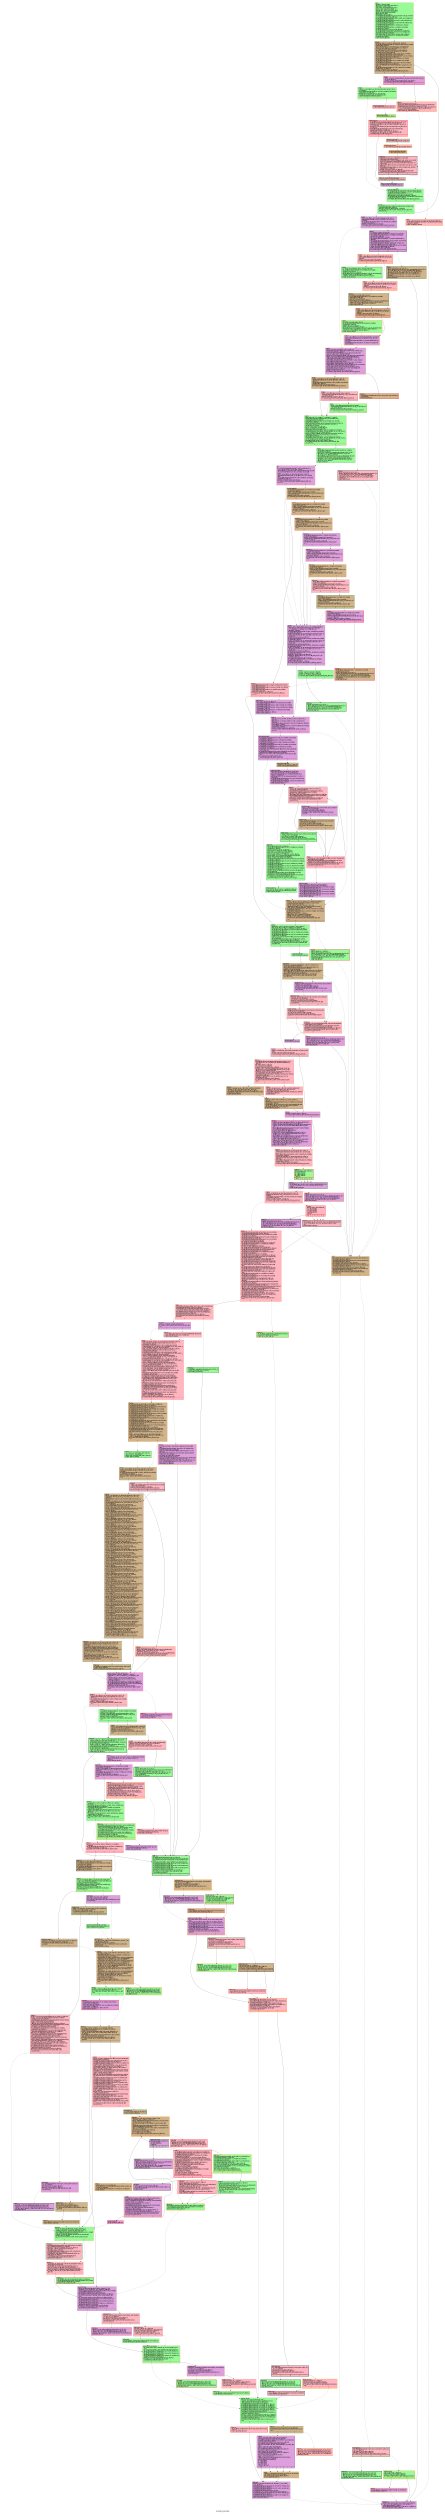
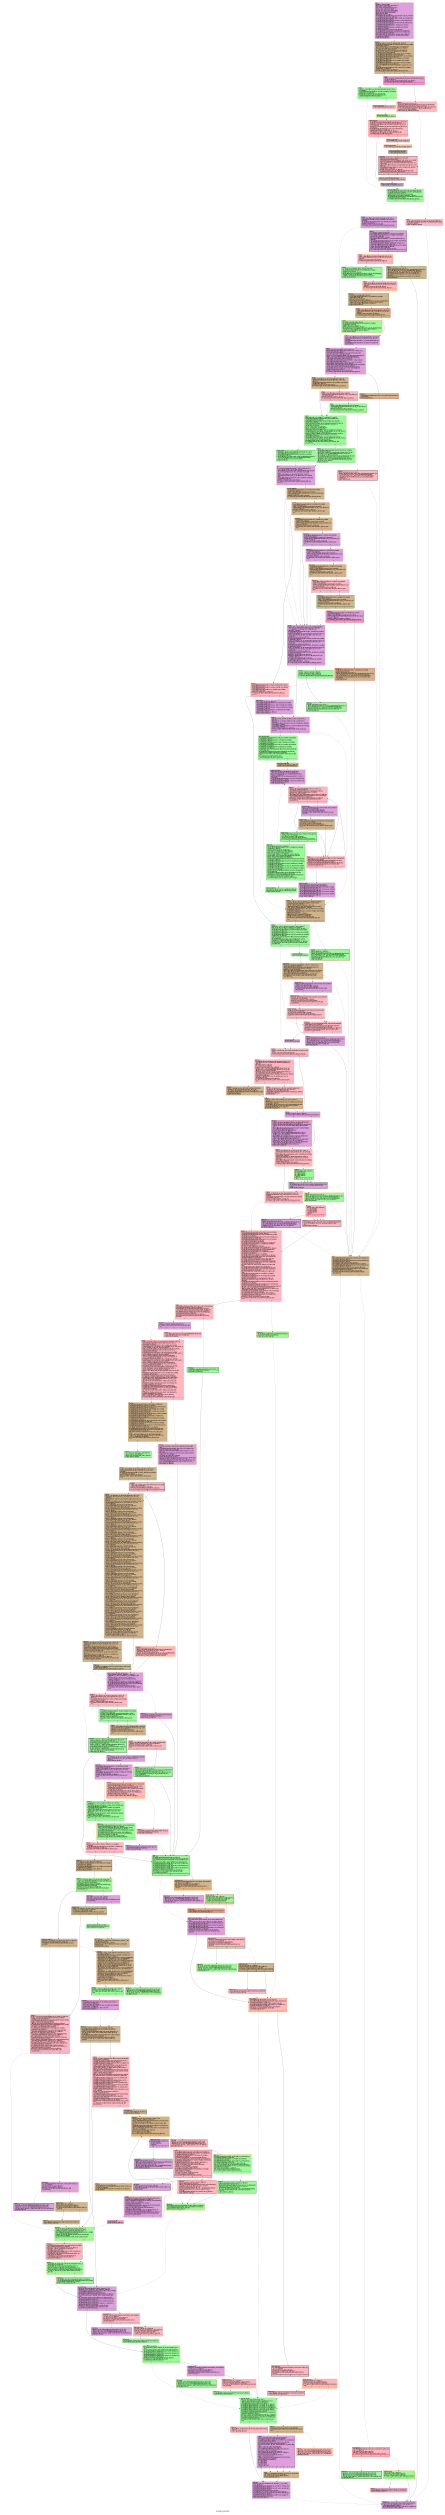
node "entry:": fillcolor palegreen -> plum
node "while.body.i.preheader.peel.newph:": color darkorange -> black
node "for.cond:": removed
node "if.end65.thread:": added
node "while.cond.preheader:": fillcolor plum -> palegreen
node "if.then191:": fillcolor plum -> palegreen
node "if.end111.i:": fillcolor lightpink -> palegreen
node "if.else.i338.i:": removed
node "lor.lhs.false.i410:": color darkgreen -> red
